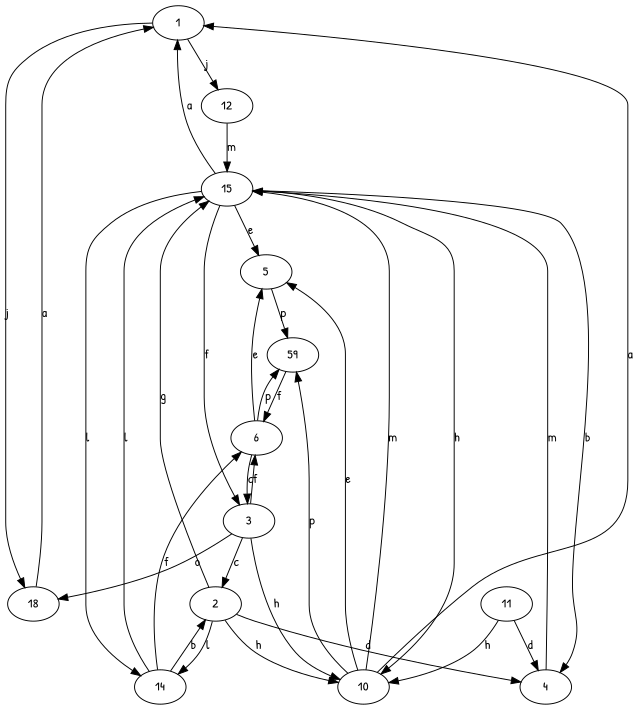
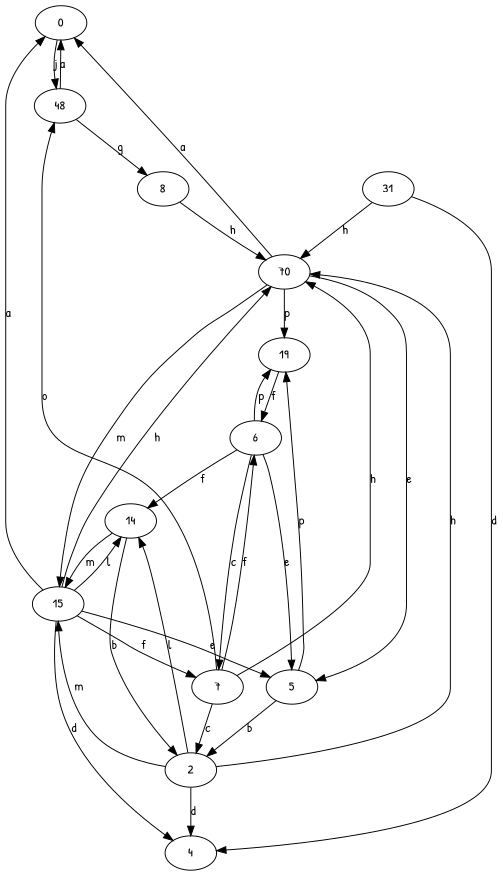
node "1": label "1" -> "0"
node "12": removed
node "8": added
edge "4" -> "15": removed, label "m"
node "59": label "59" -> "19"
edge "2" -> "15": label "g" -> "m"
edge "14" -> "15": label "l" -> "m"
edge "15" -> "4": label "b" -> "d"
node "3": label "3" -> "7"
edge "14" -> "6": reversed
node "18": label "18" -> "48"
node "11": label "11" -> "31"
node "10": label "10" -> "70"
edge "5" -> "2": added, label "b"
